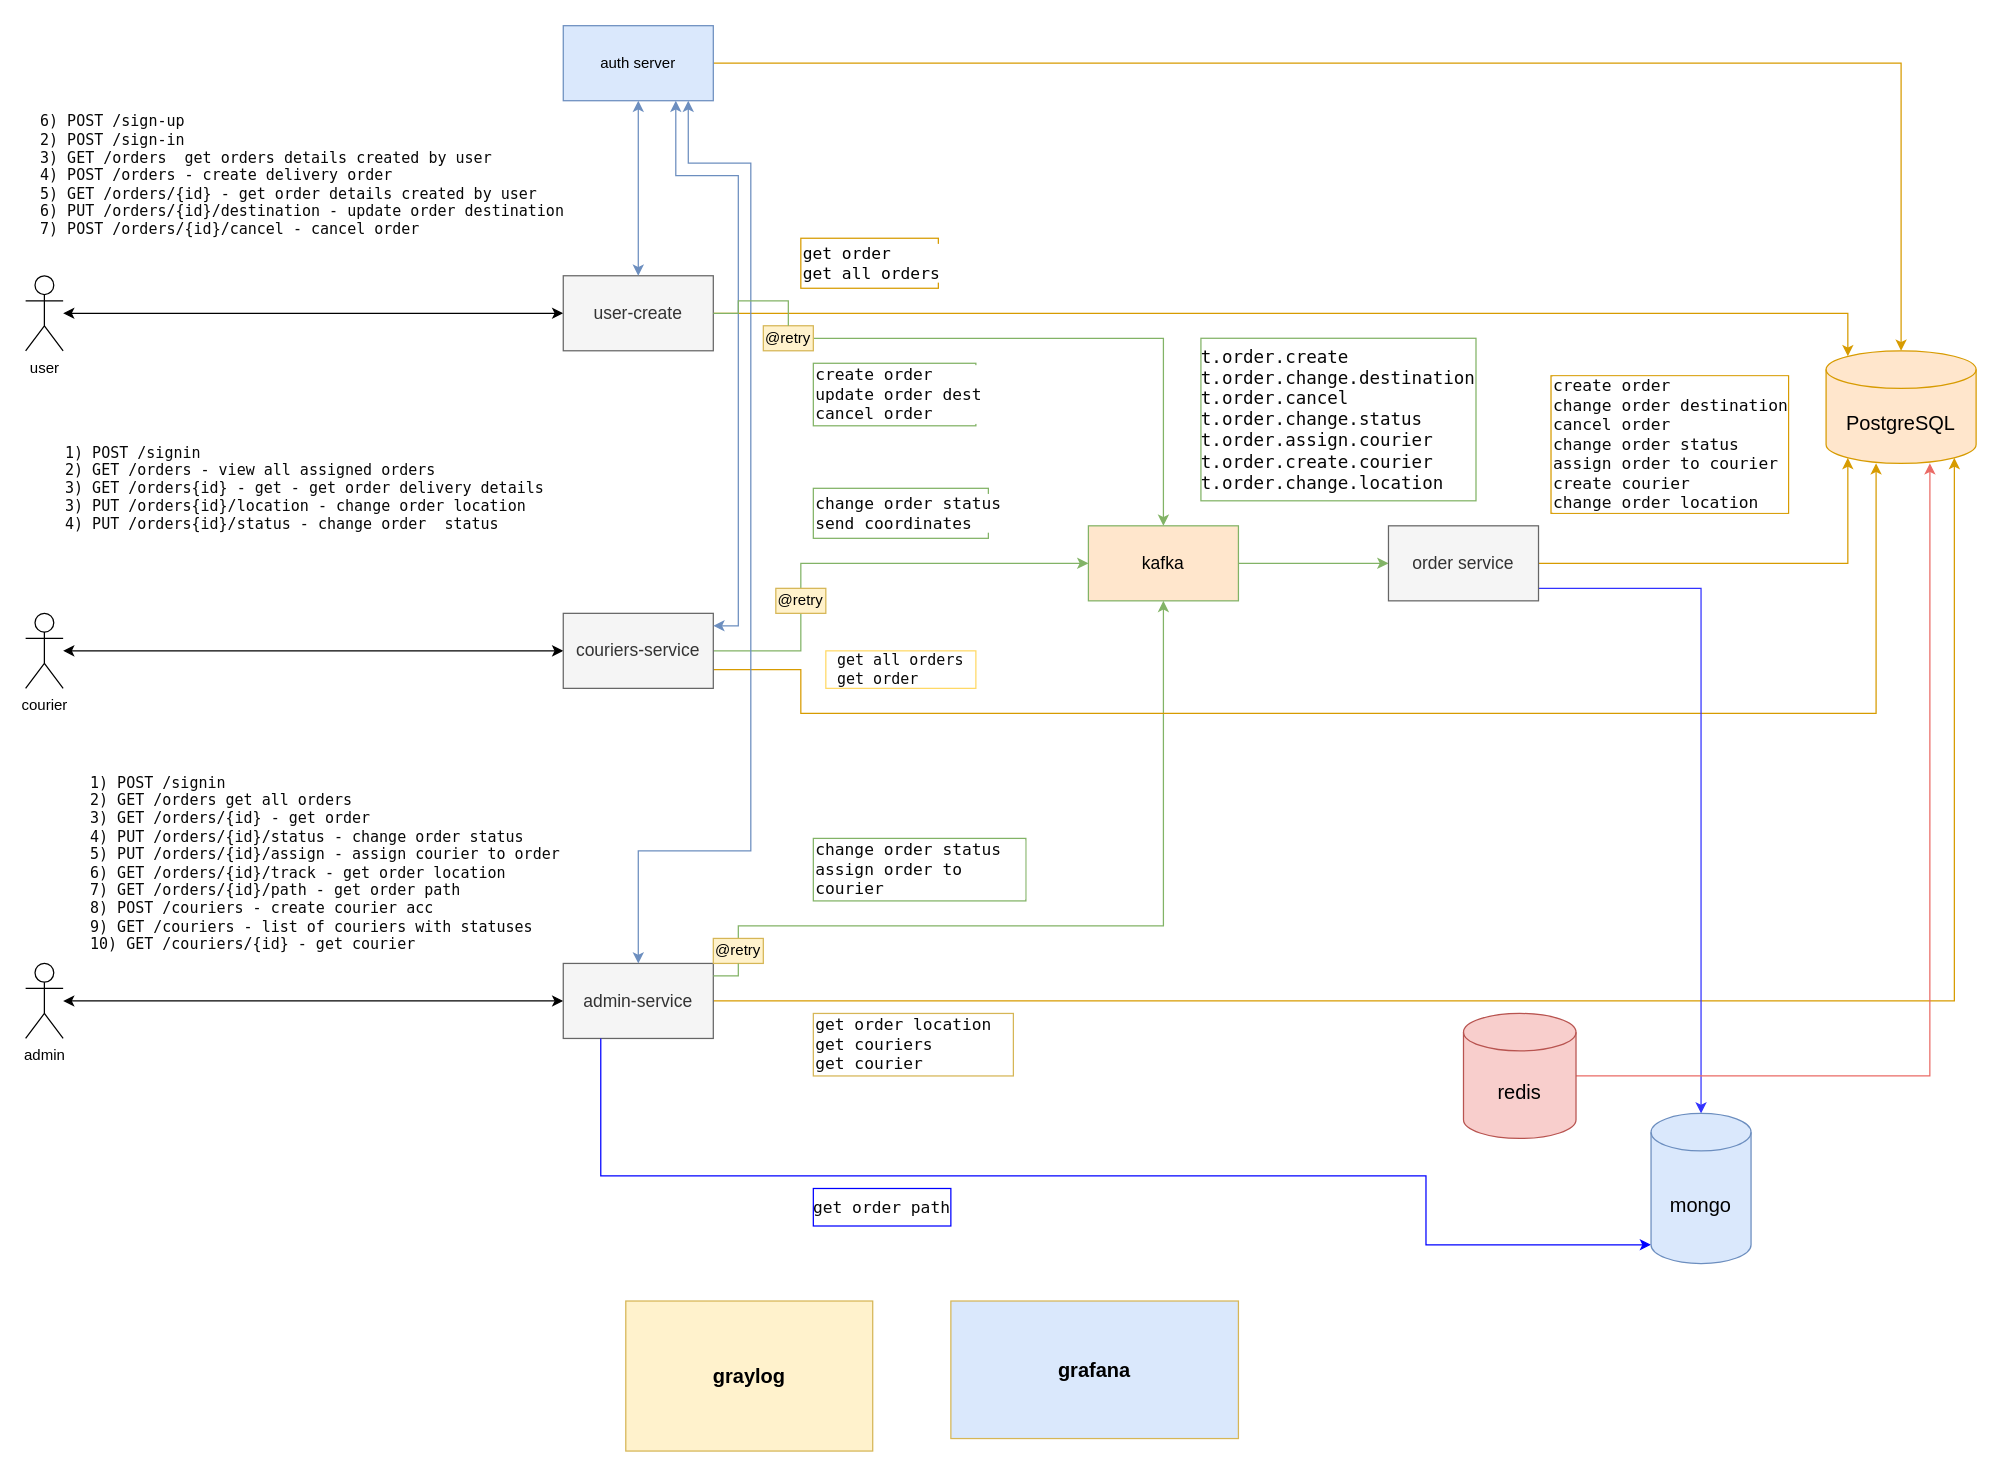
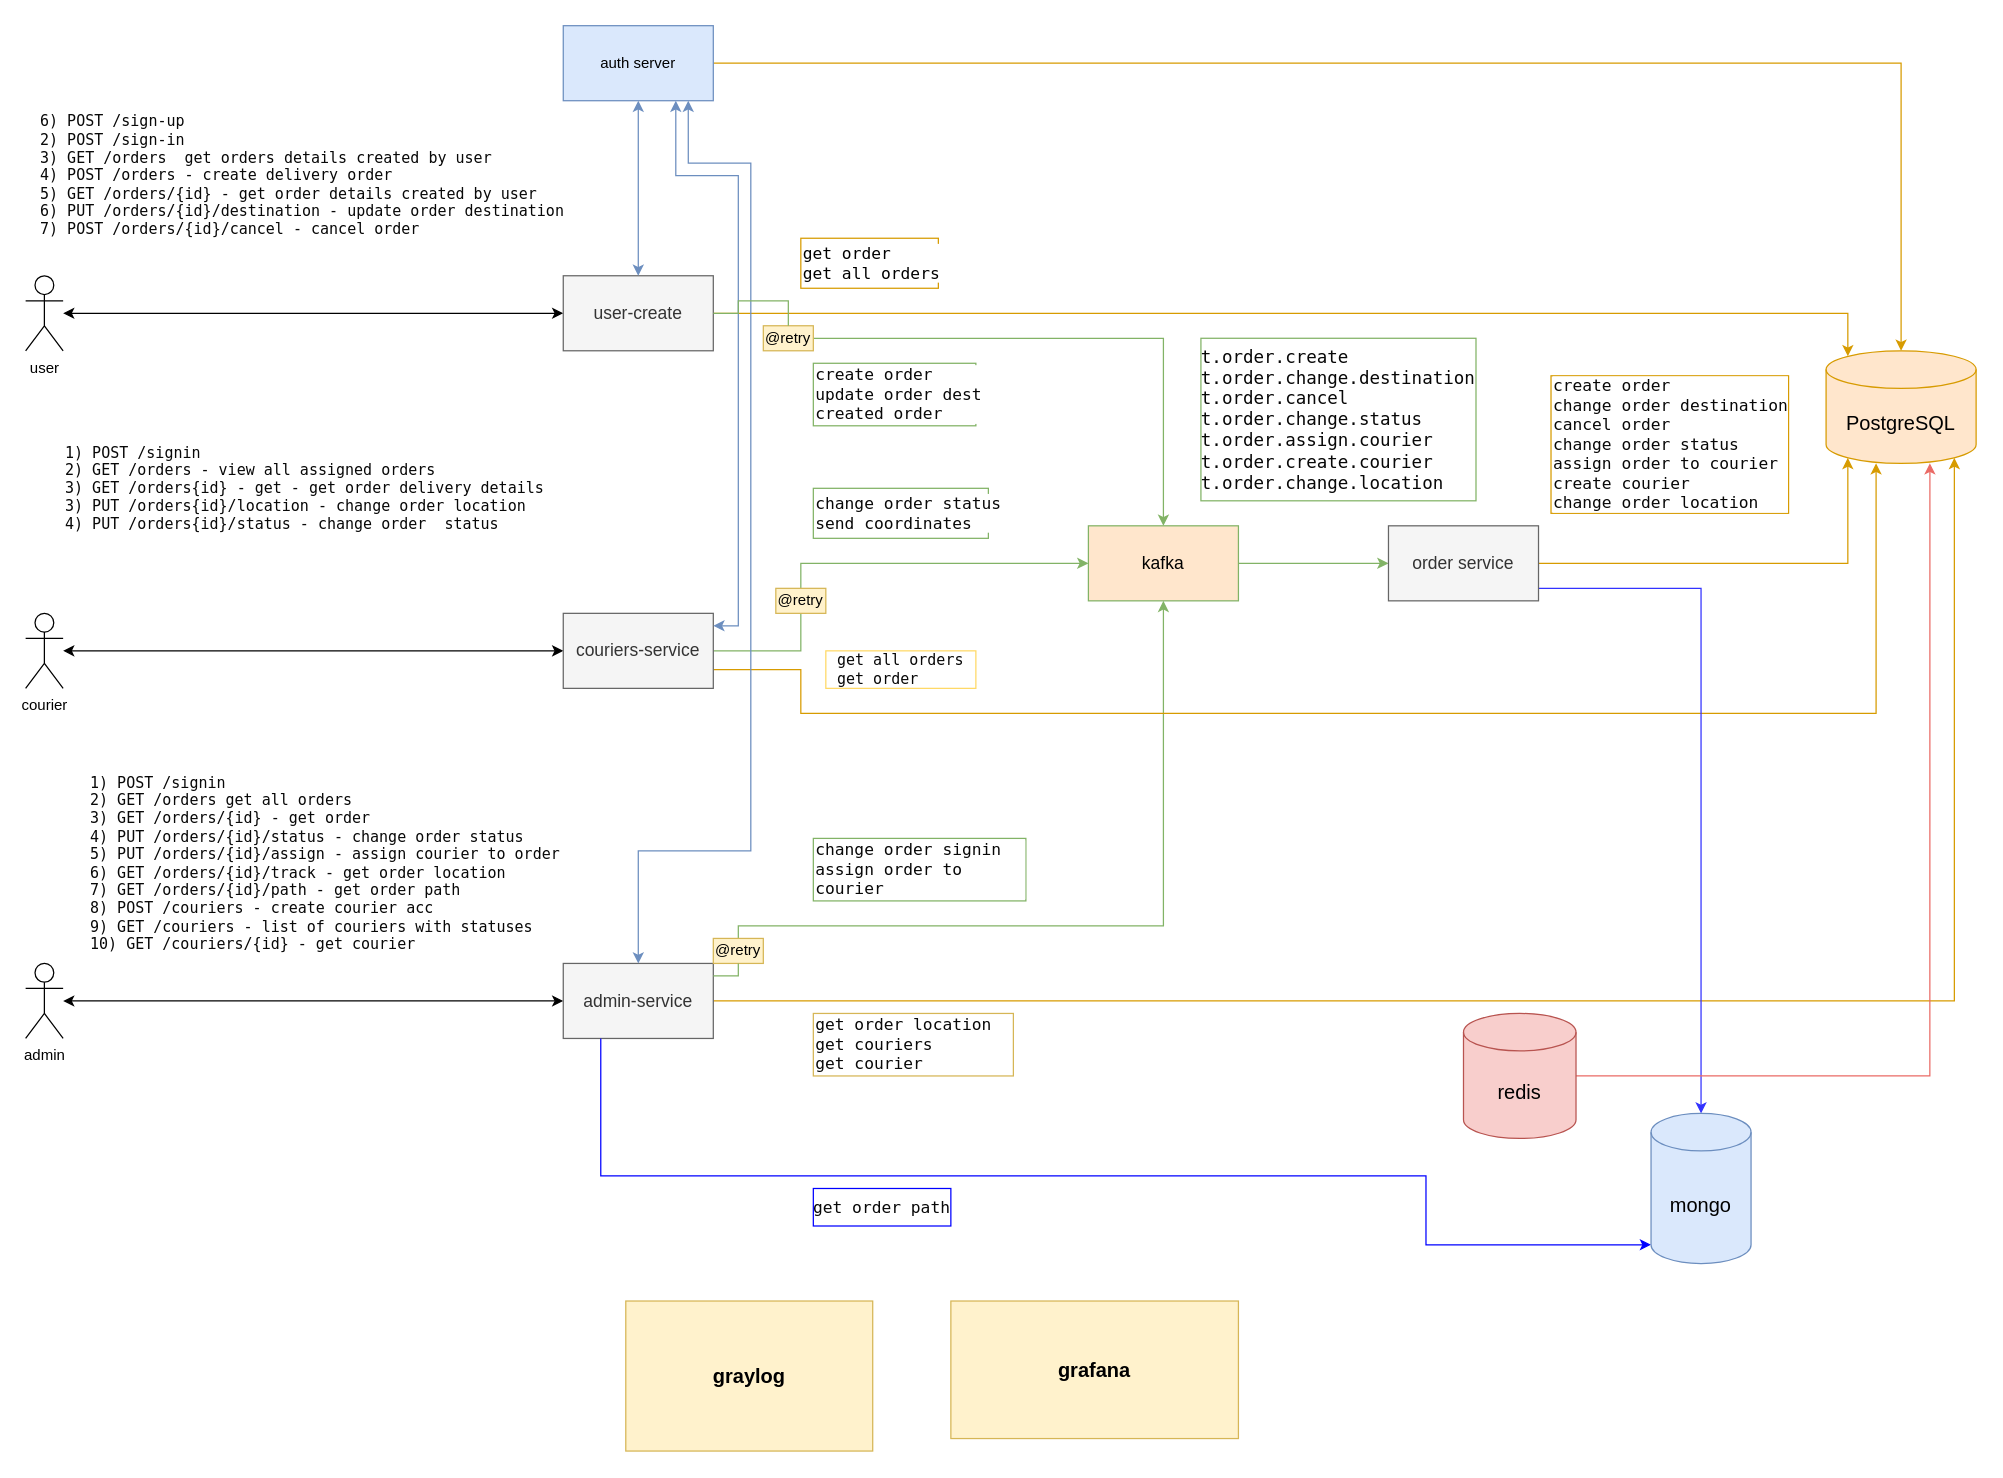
node "create order update order dest cancel order": label "create order update order dest cancel order" -> "create order update order dest created order"
node "change order status assign order to courier": label "change order status assign order to courier" -> "change order signin assign order to courier"
node "grafana": fillcolor #dae8fc -> #fff2cc
